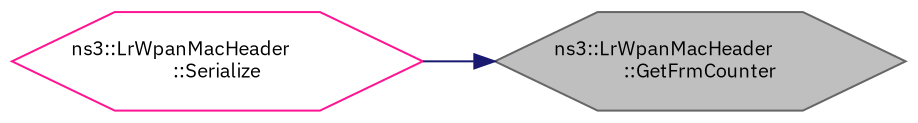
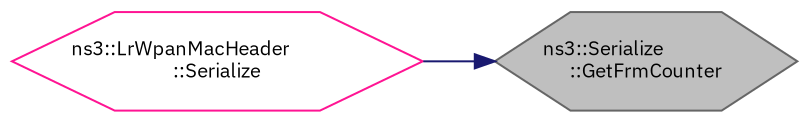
node "ns3::LrWpanMacHeader ::GetFrmCounter": label "ns3::LrWpanMacHeader ::GetFrmCounter" -> "ns3::Serialize ::GetFrmCounter"
